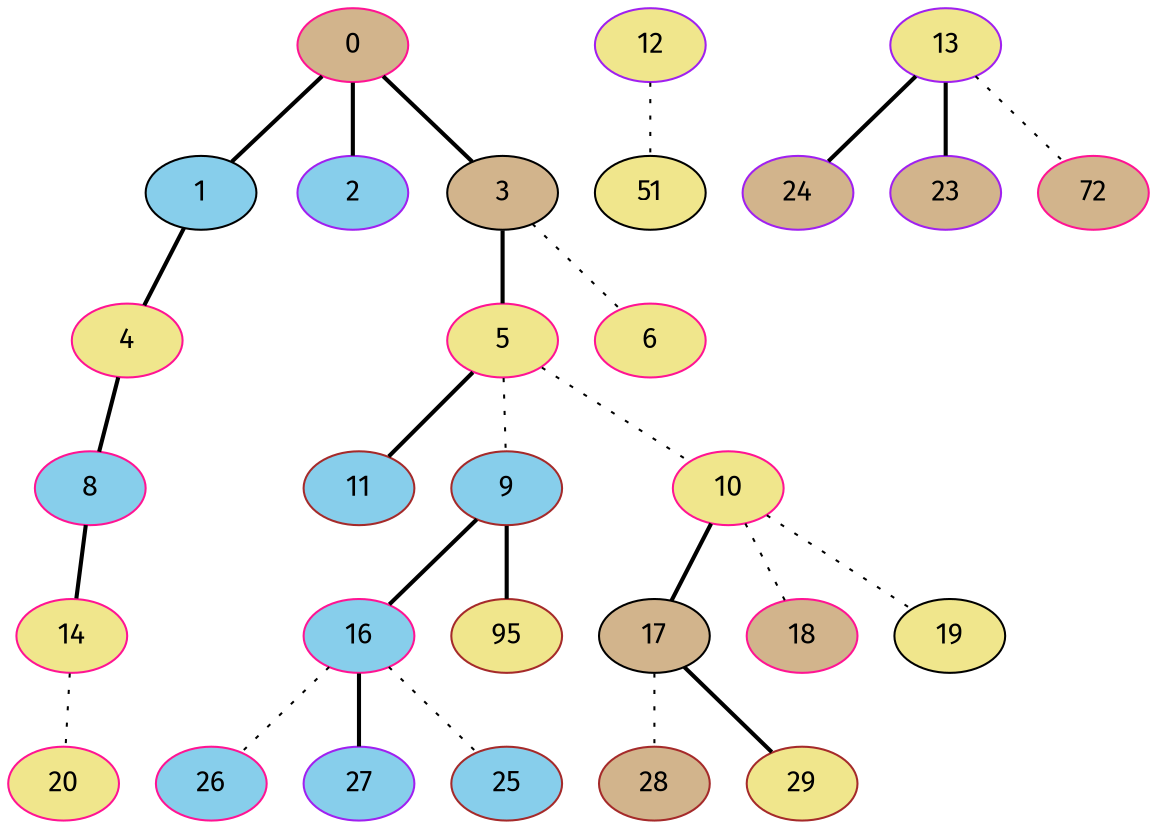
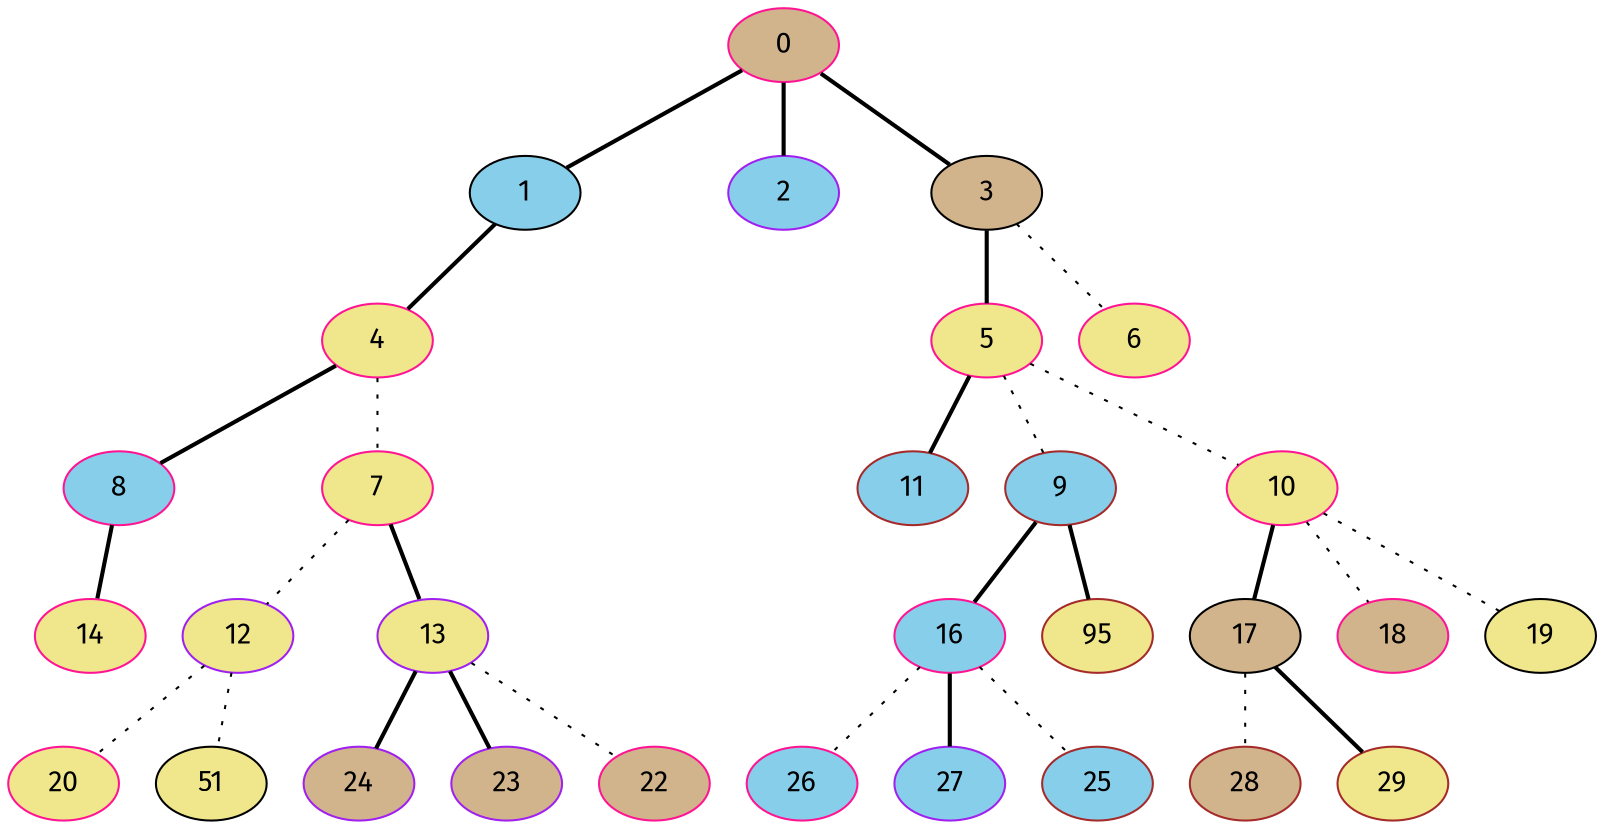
node "72": label "72" -> "22"
node "7": added
edge "14" -- "20": now "12" -- "20"
